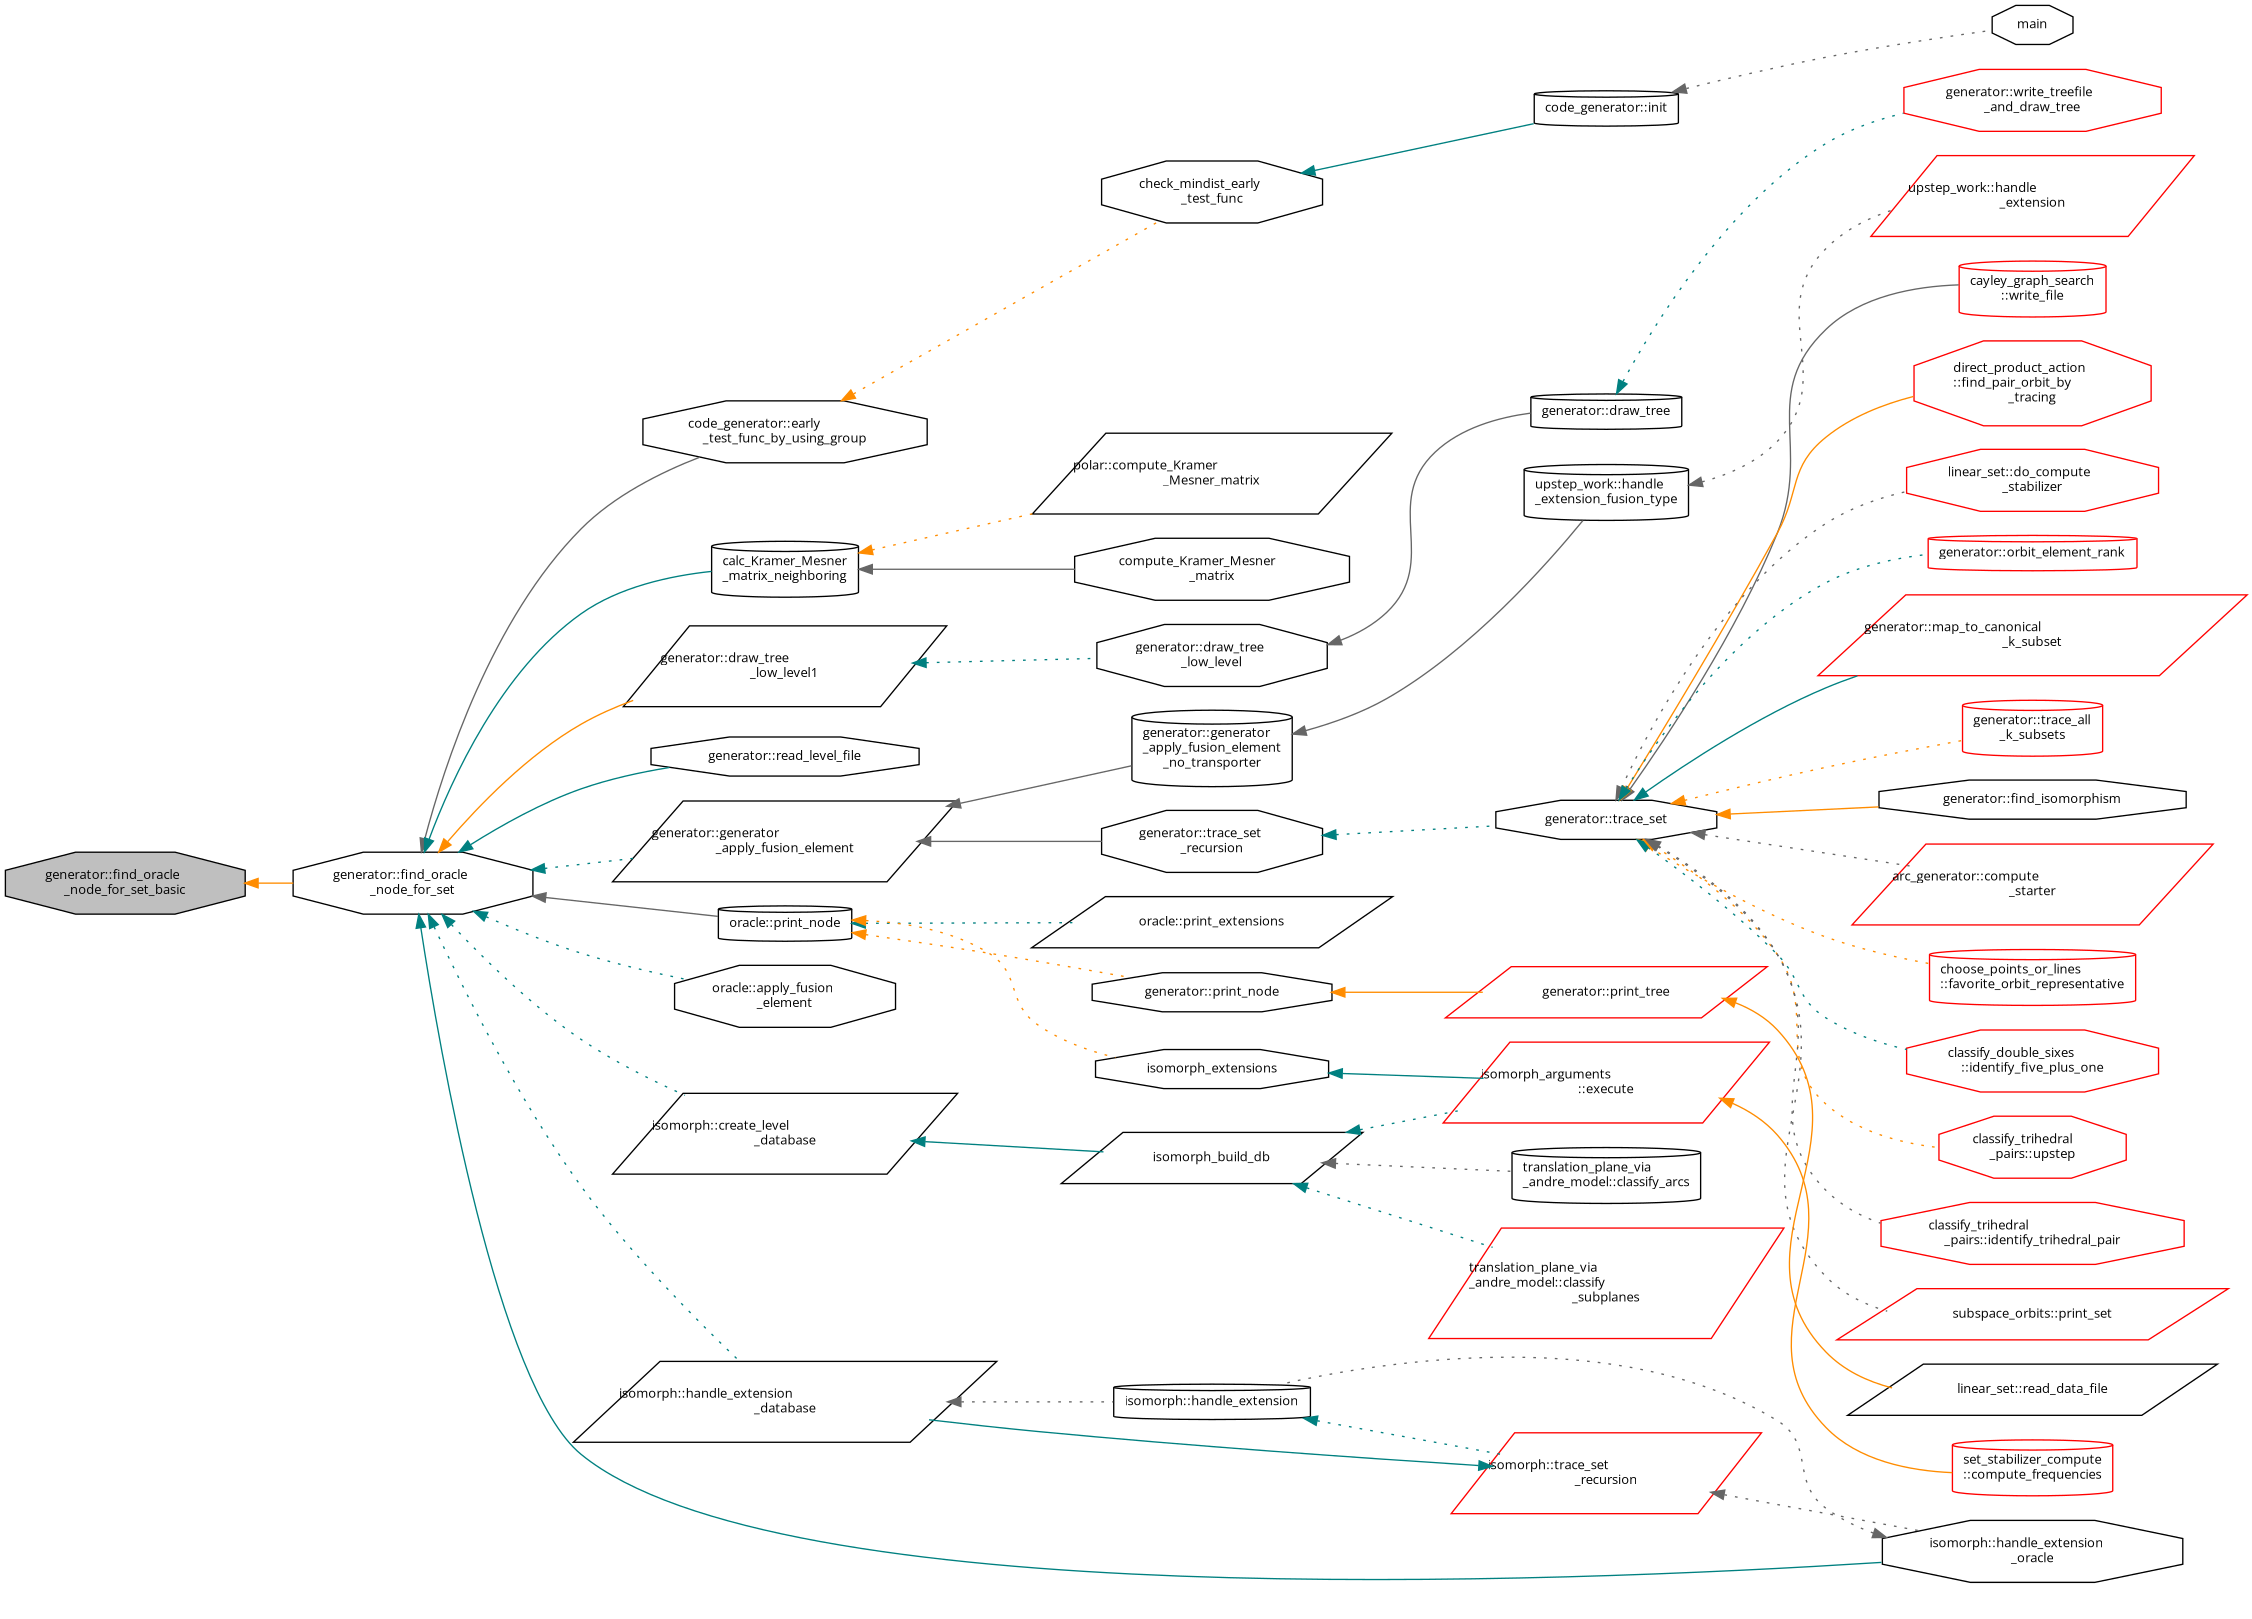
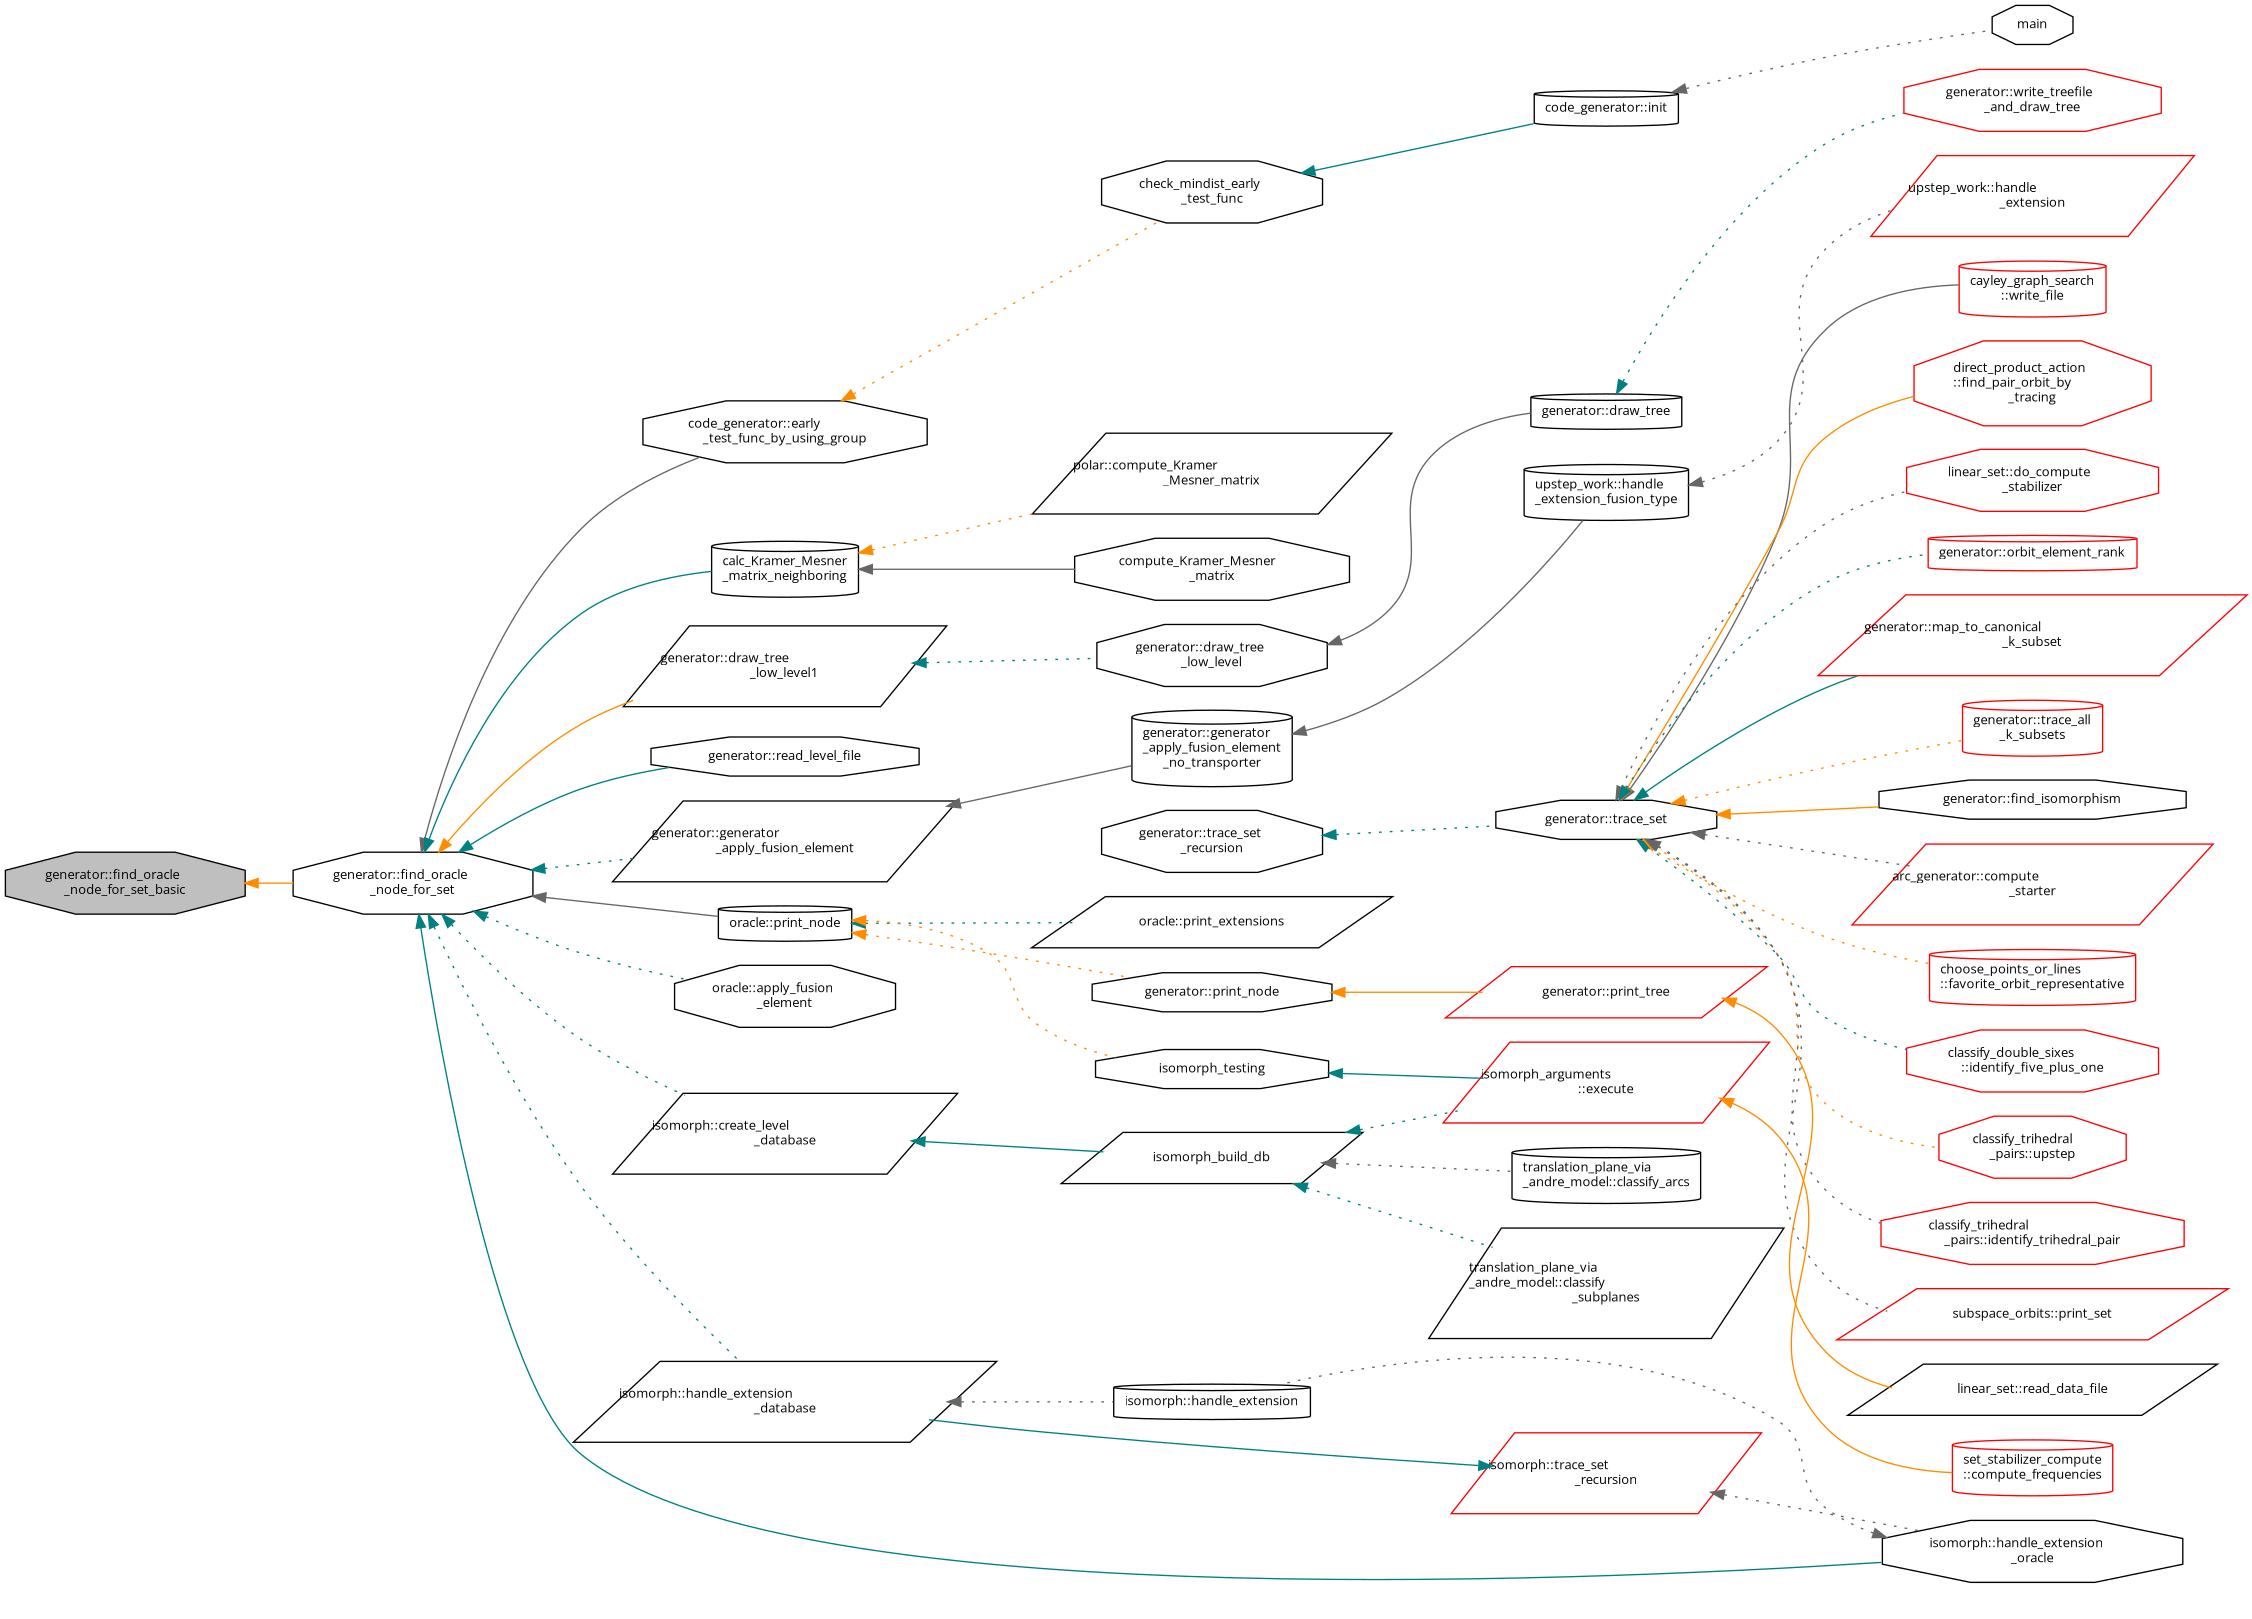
edge "generator::trace_set _recursion" -> "generator::generator _apply_fusion_element": removed
node "isomorph_extensions": label "isomorph_extensions" -> "isomorph_testing"
node "translation_plane_via _andre_model::classify _subplanes": color red -> black
edge "isomorph::trace_set _recursion" -> "isomorph::handle_extension": removed
